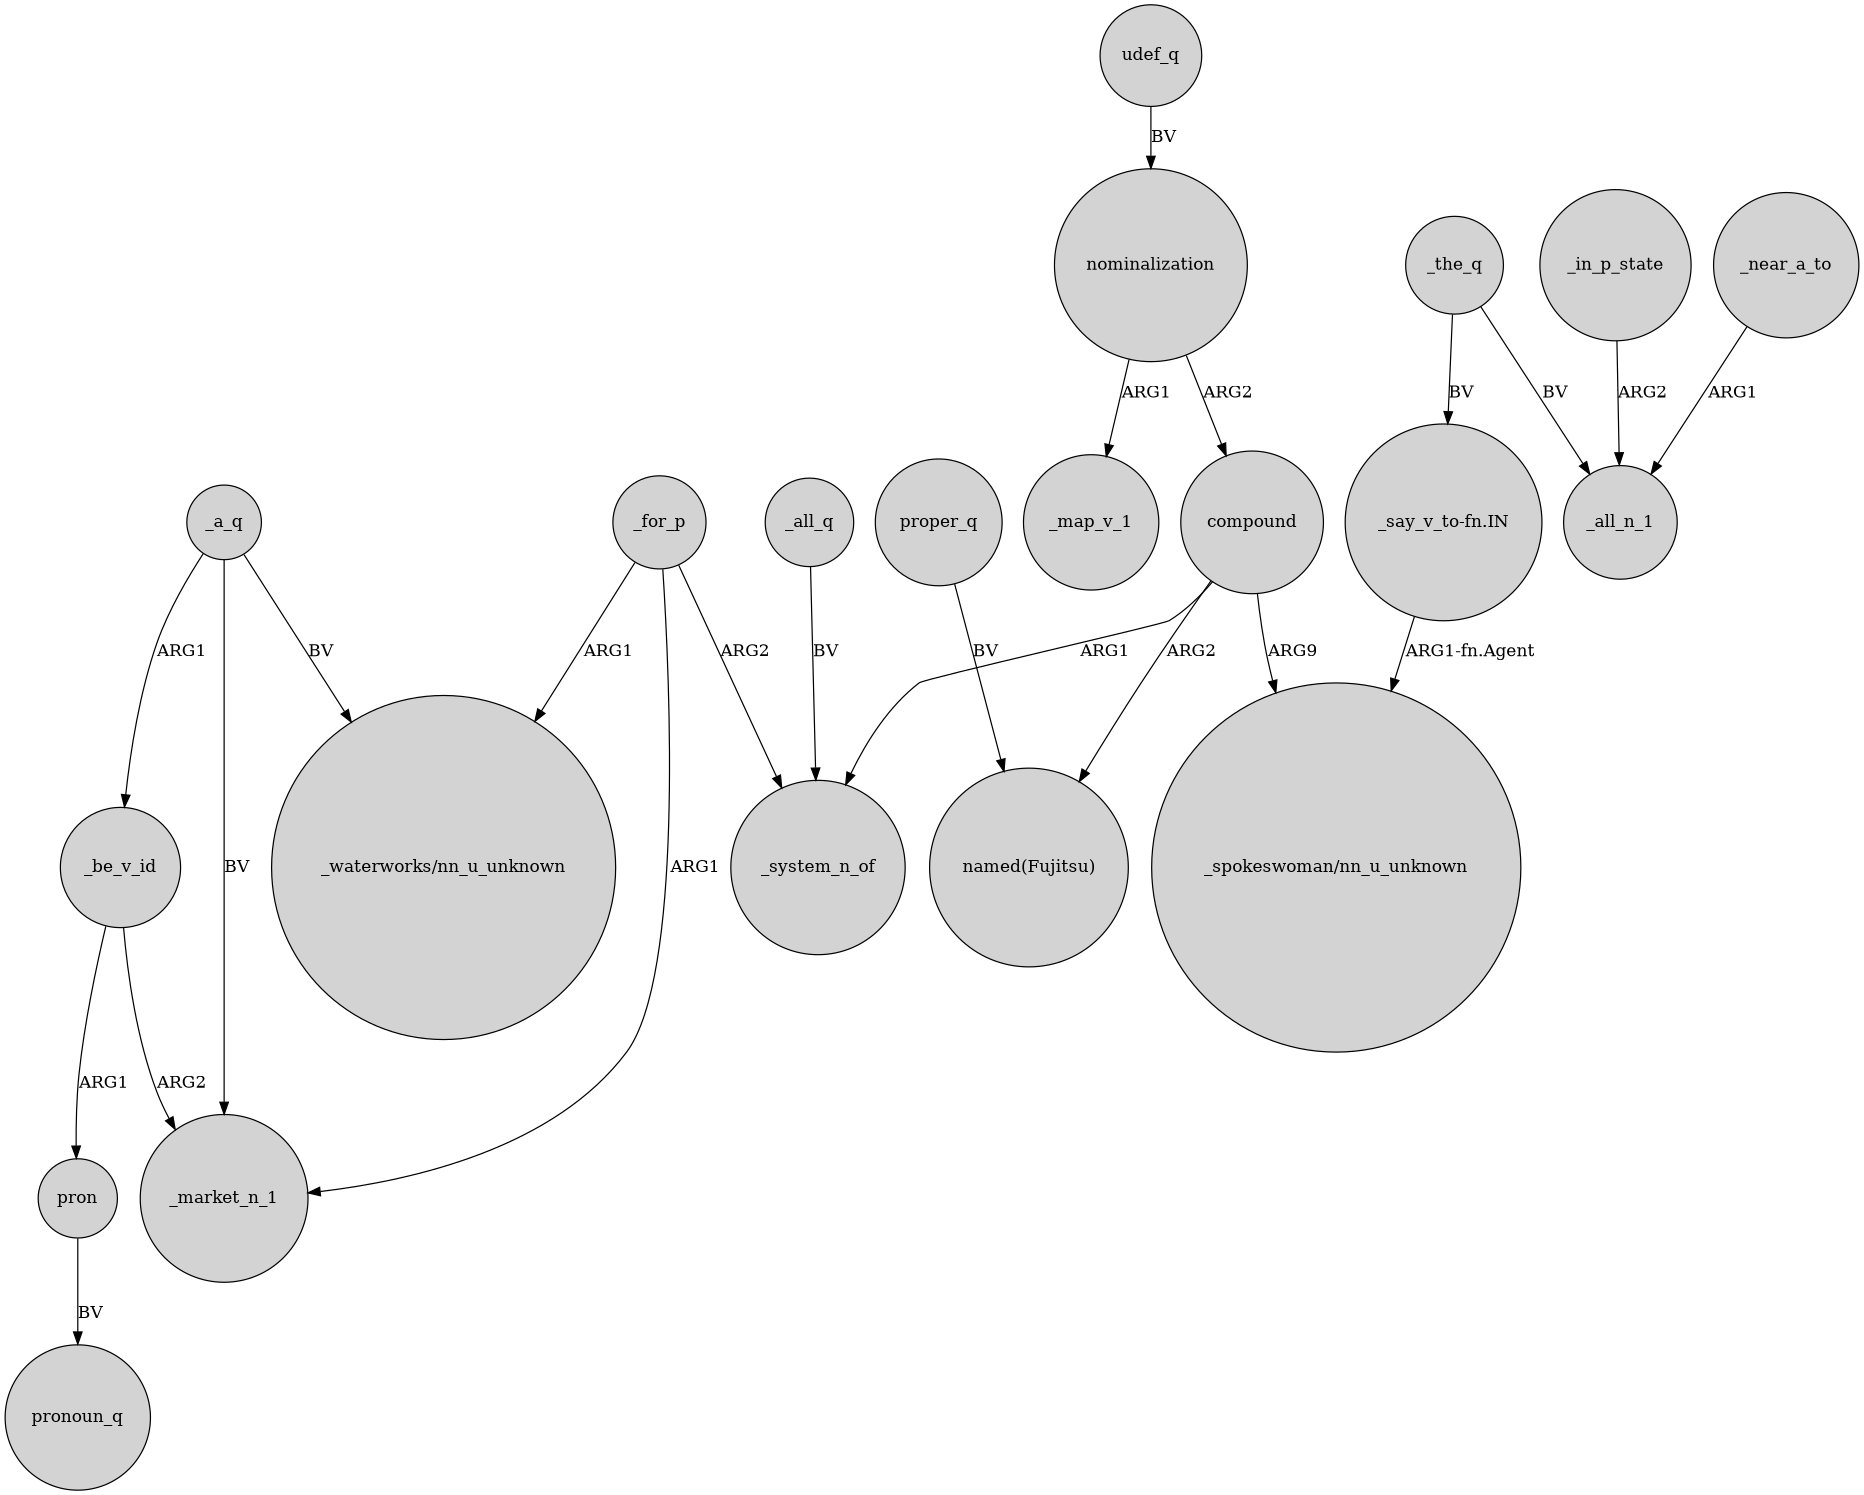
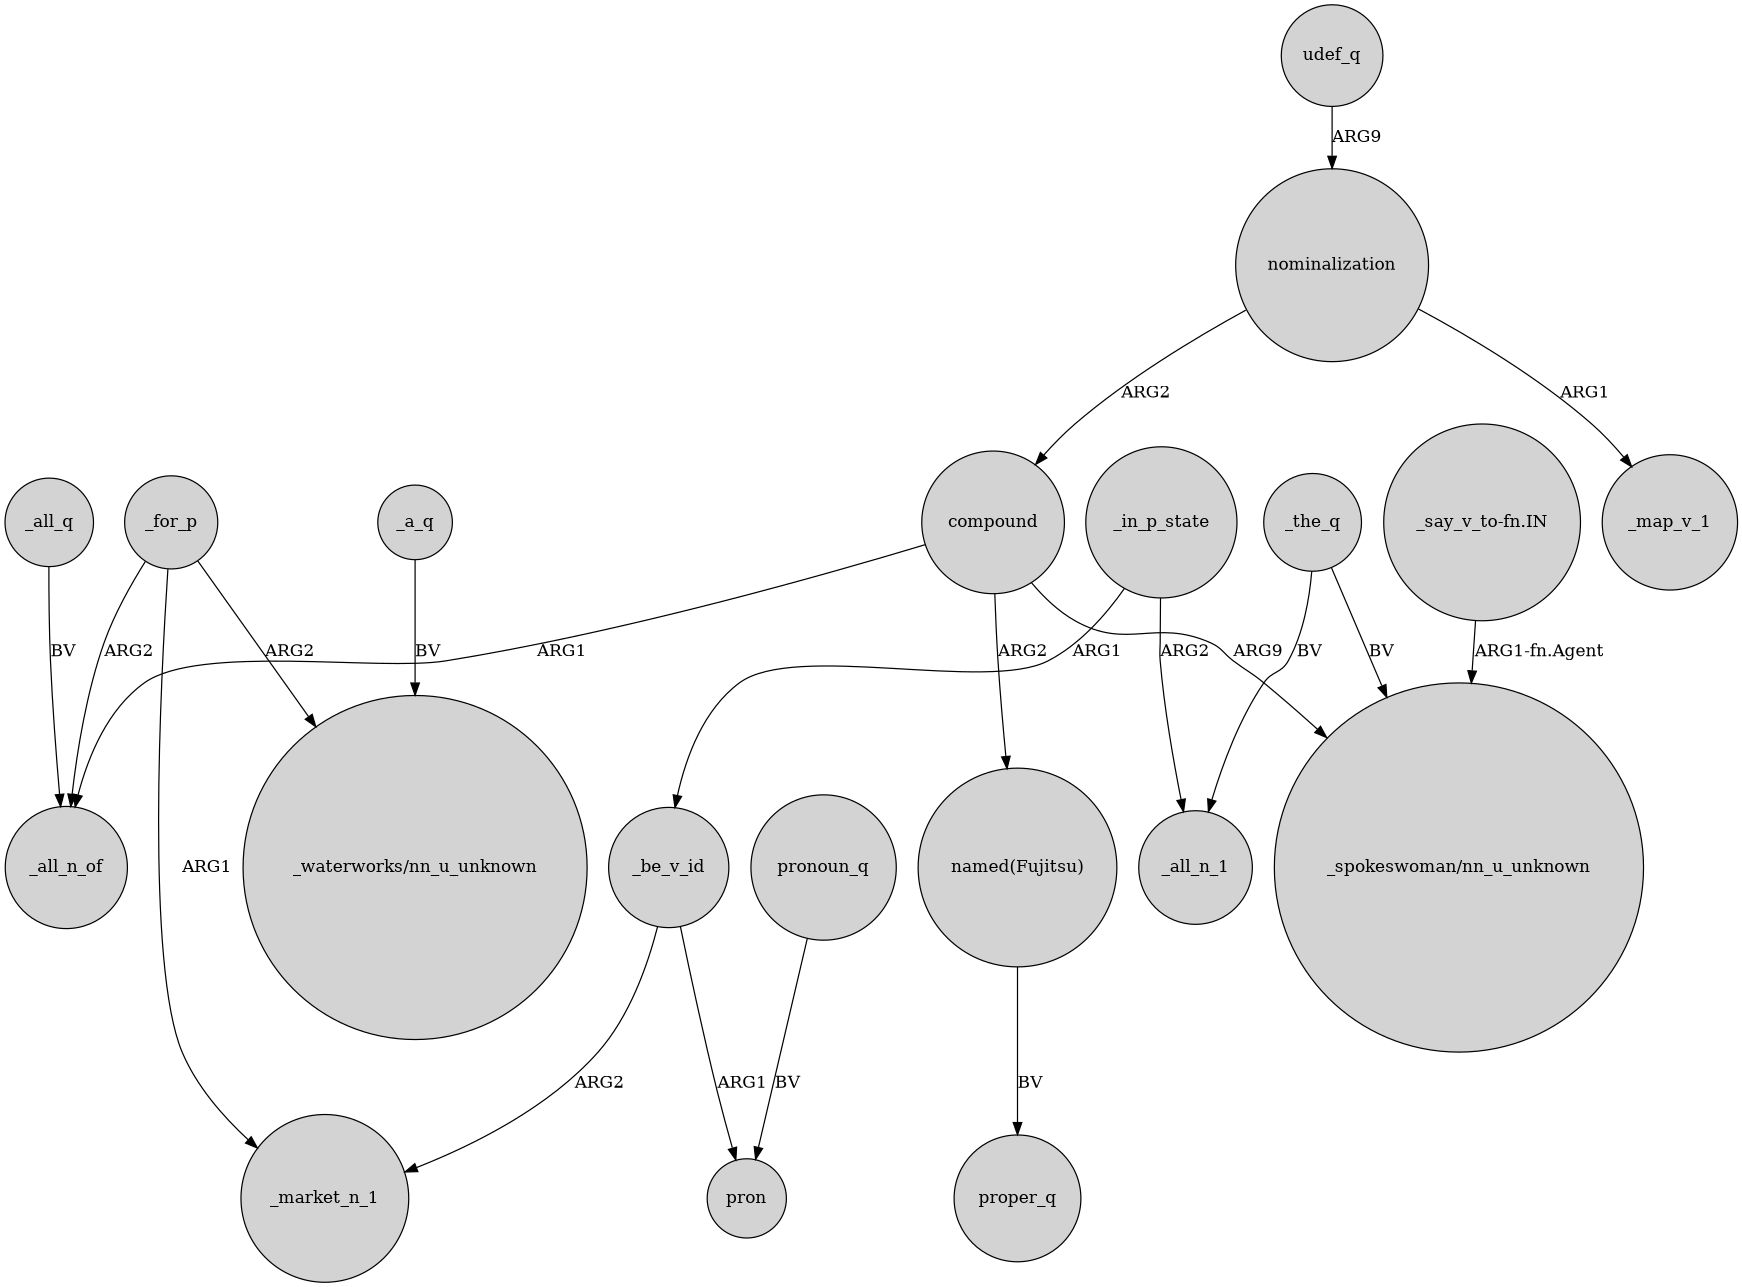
edge "udef_q" -> "nominalization": label "BV" -> "ARG9"
node "_near_a_to": removed
edge "_the_q" -> "_say_v_to-fn.IN": now "_the_q" -> "_spokeswoman/nn_u_unknown"
edge "_for_p" -> "_waterworks/nn_u_unknown": label "ARG1" -> "ARG2"
edge "_a_q" -> "_be_v_id": now "_in_p_state" -> "_be_v_id"
edge "proper_q" -> "named(Fujitsu)": reversed
edge "_a_q" -> "_market_n_1": removed, label "BV"
node "_system_n_of": label "_system_n_of" -> "_all_n_of"
edge "pron" -> "pronoun_q": reversed
